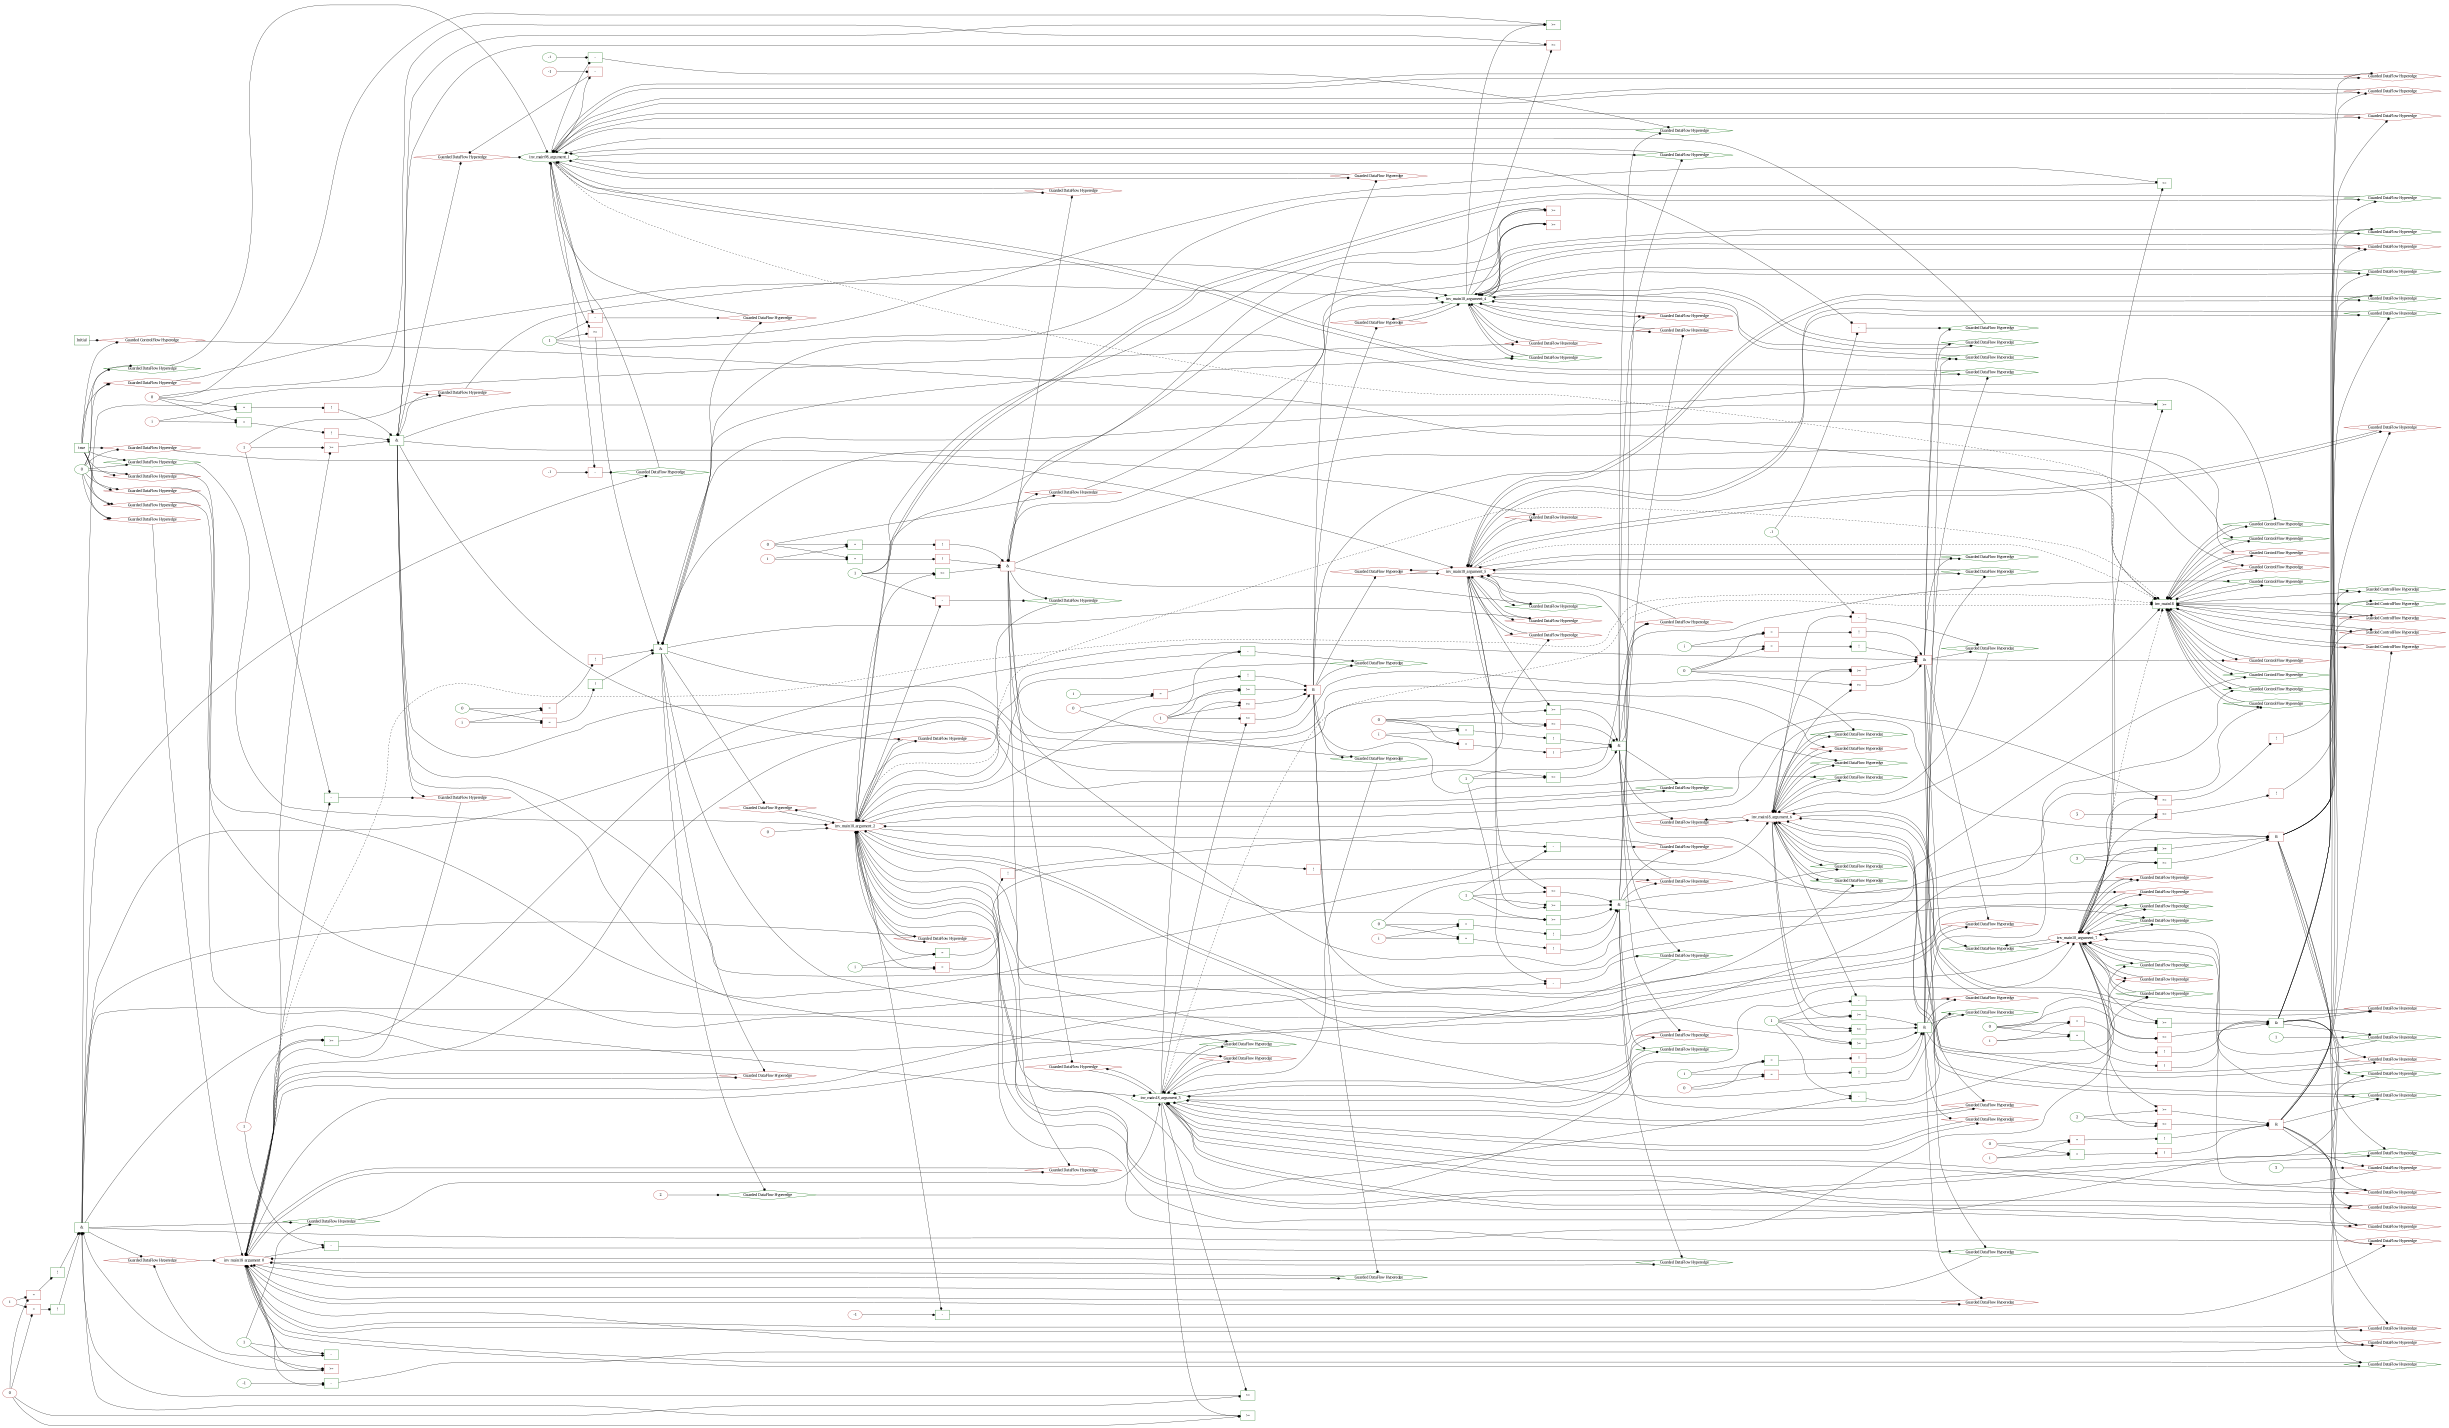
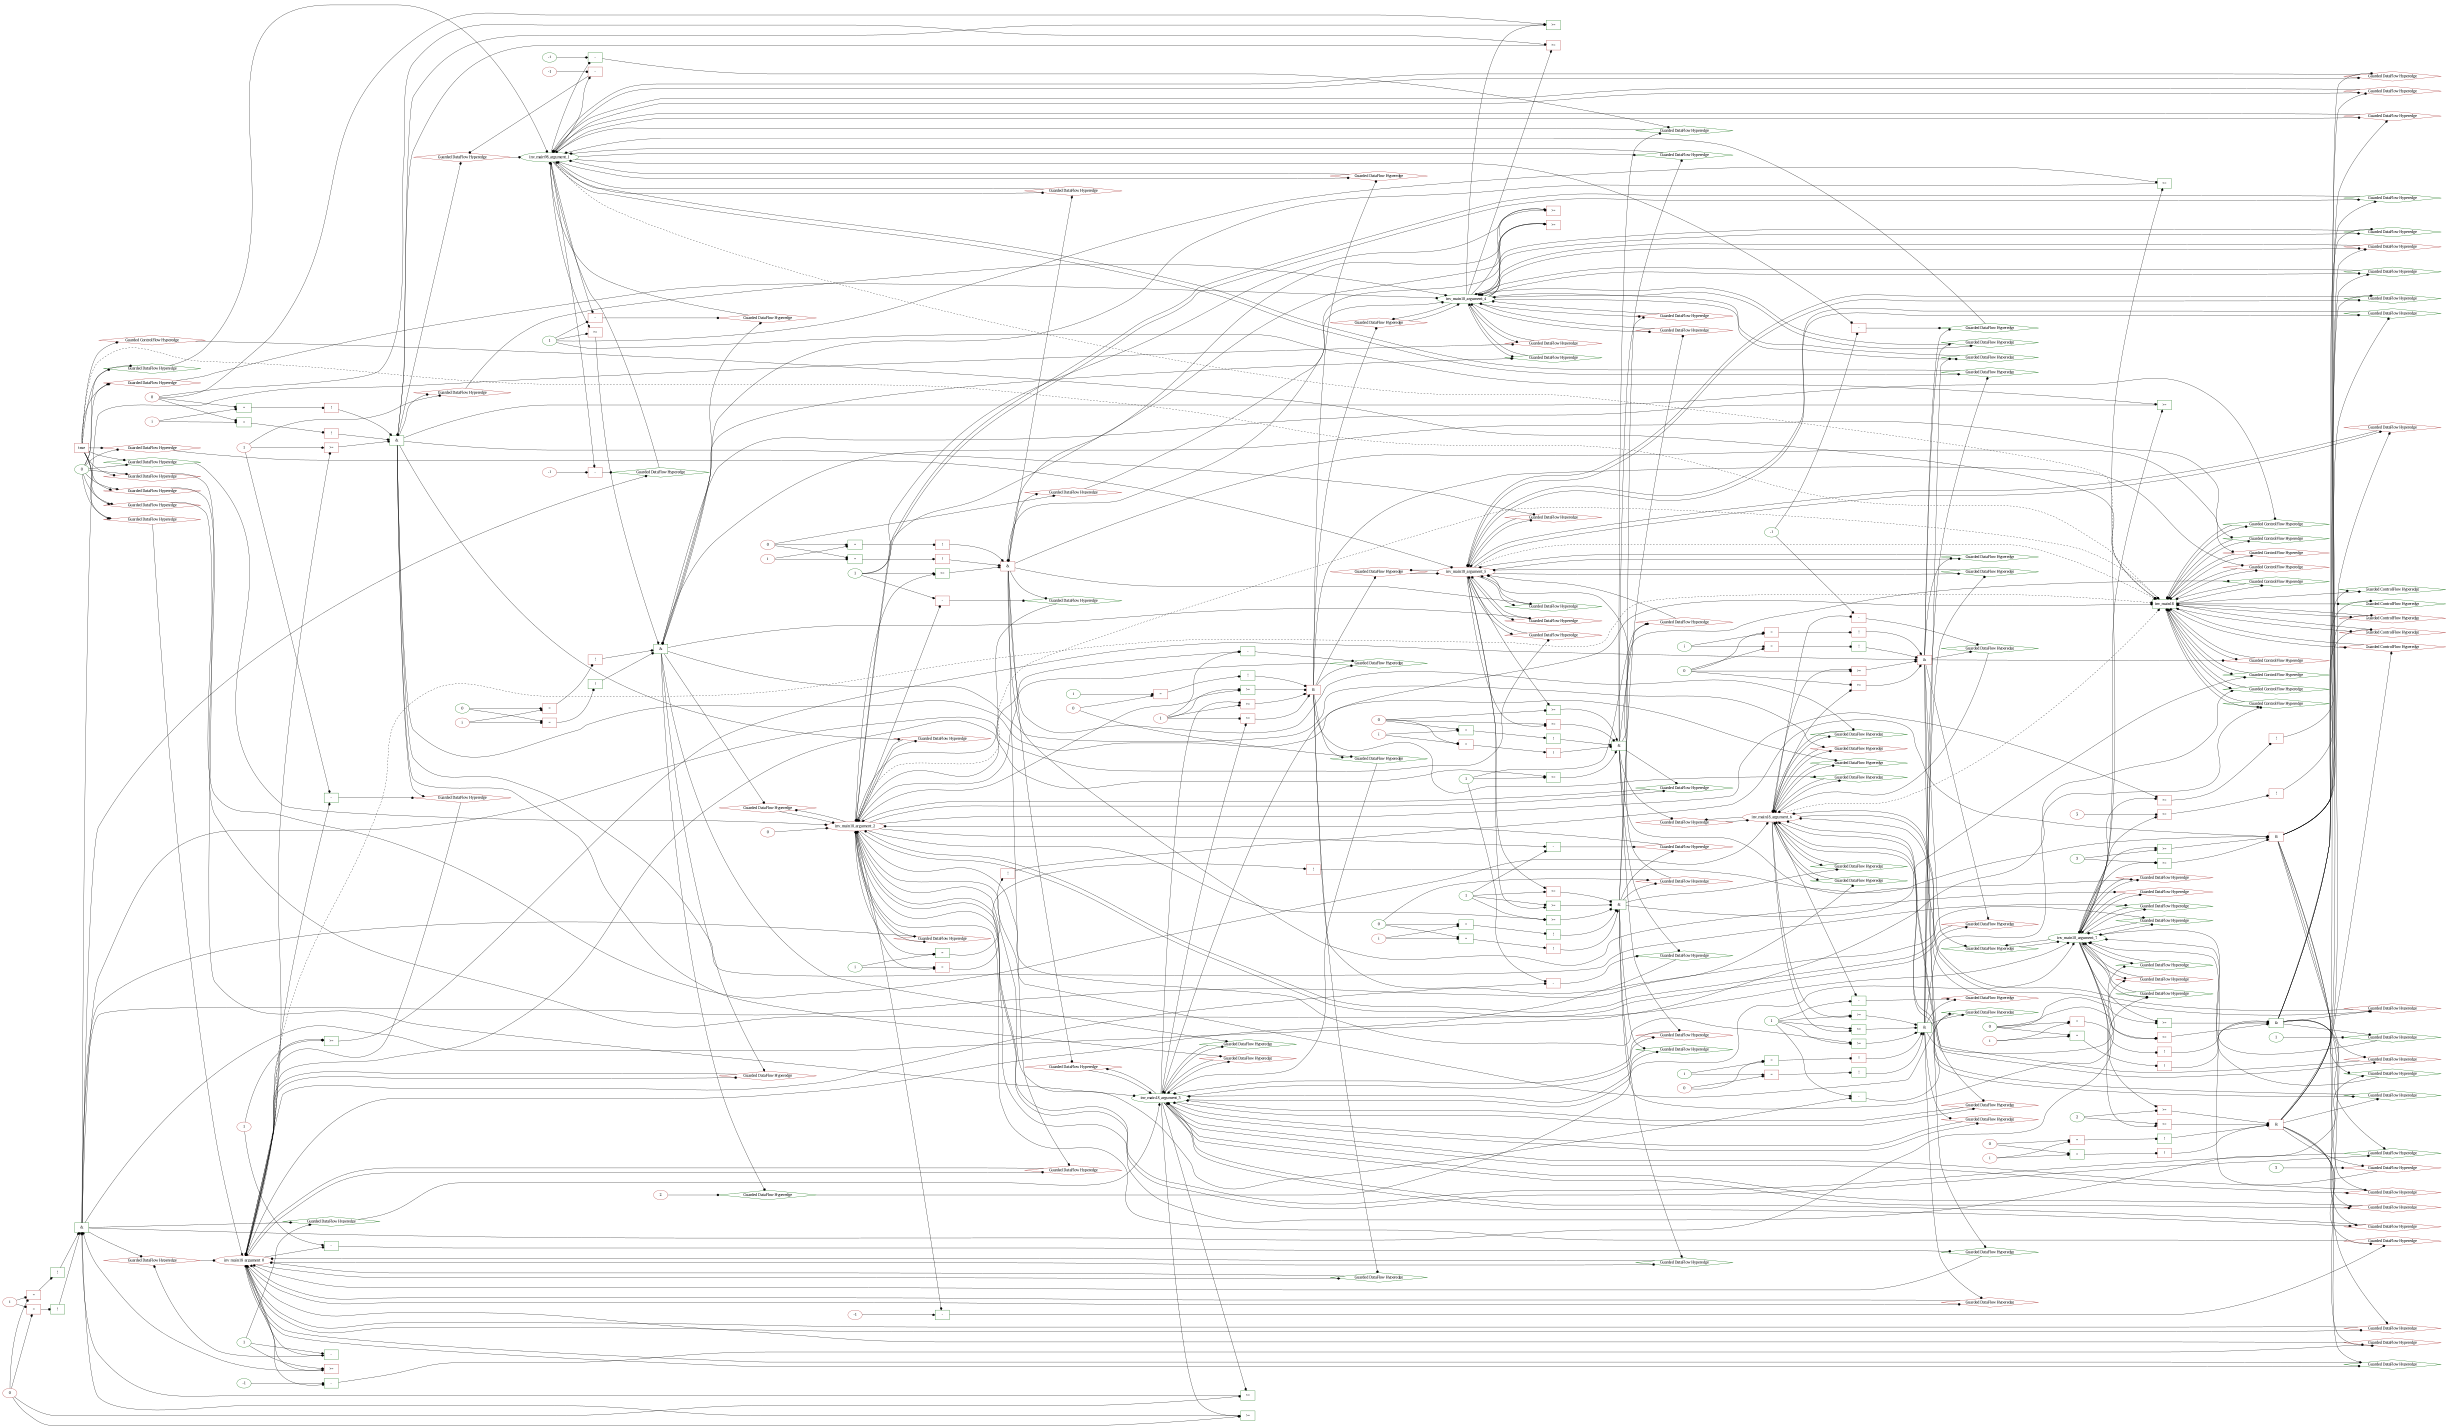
node "Initial": removed
node "true": color darkgreen -> brown
edge "inv_main18_argument_3" -> "inv_main18": style dashed -> solid
edge "inv_main18_argument_6" -> "inv_main18": style solid -> dashed
edge "inv_main18_argument_7" -> "inv_main18": now "true" -> "inv_main18"
node "inv_main18_argument_7": color brown -> darkgreen
